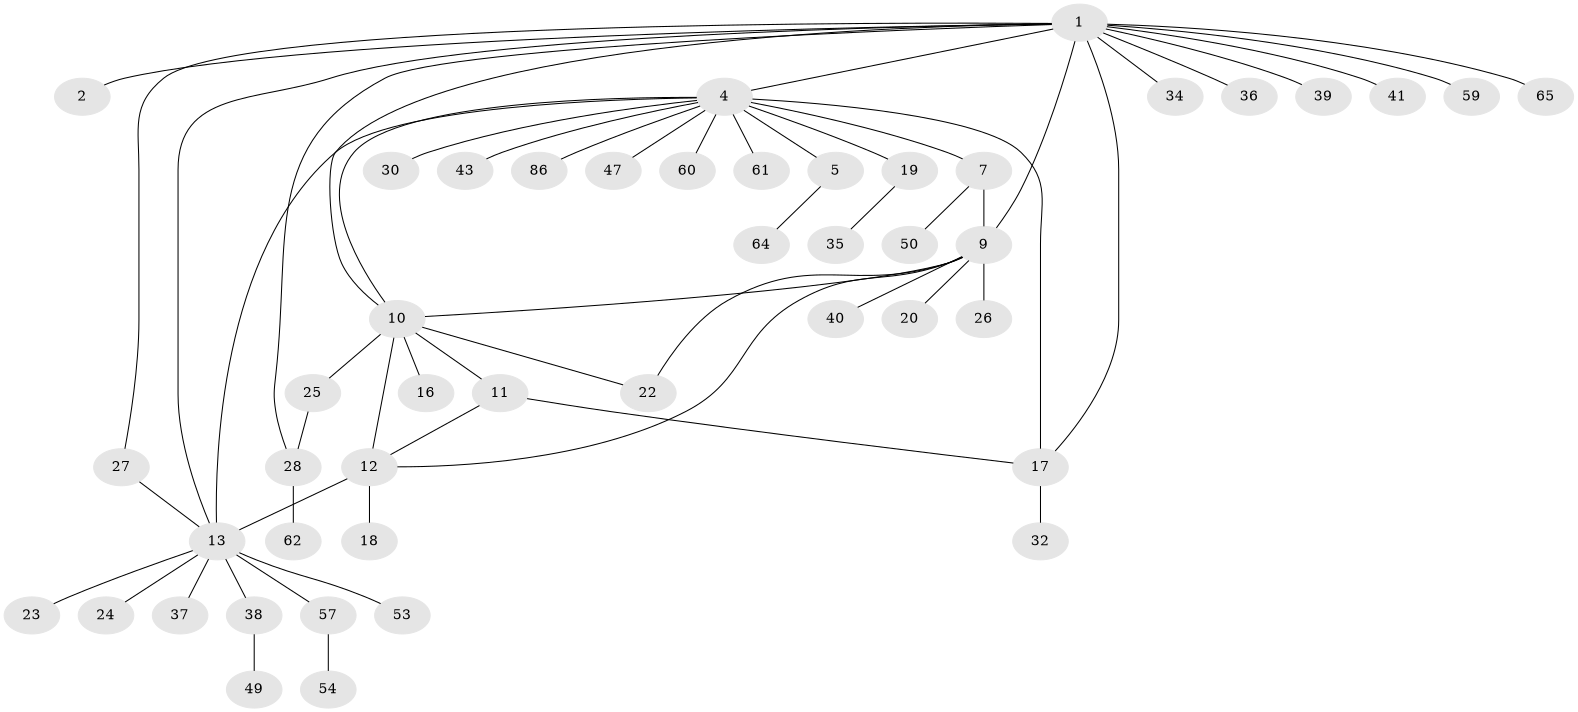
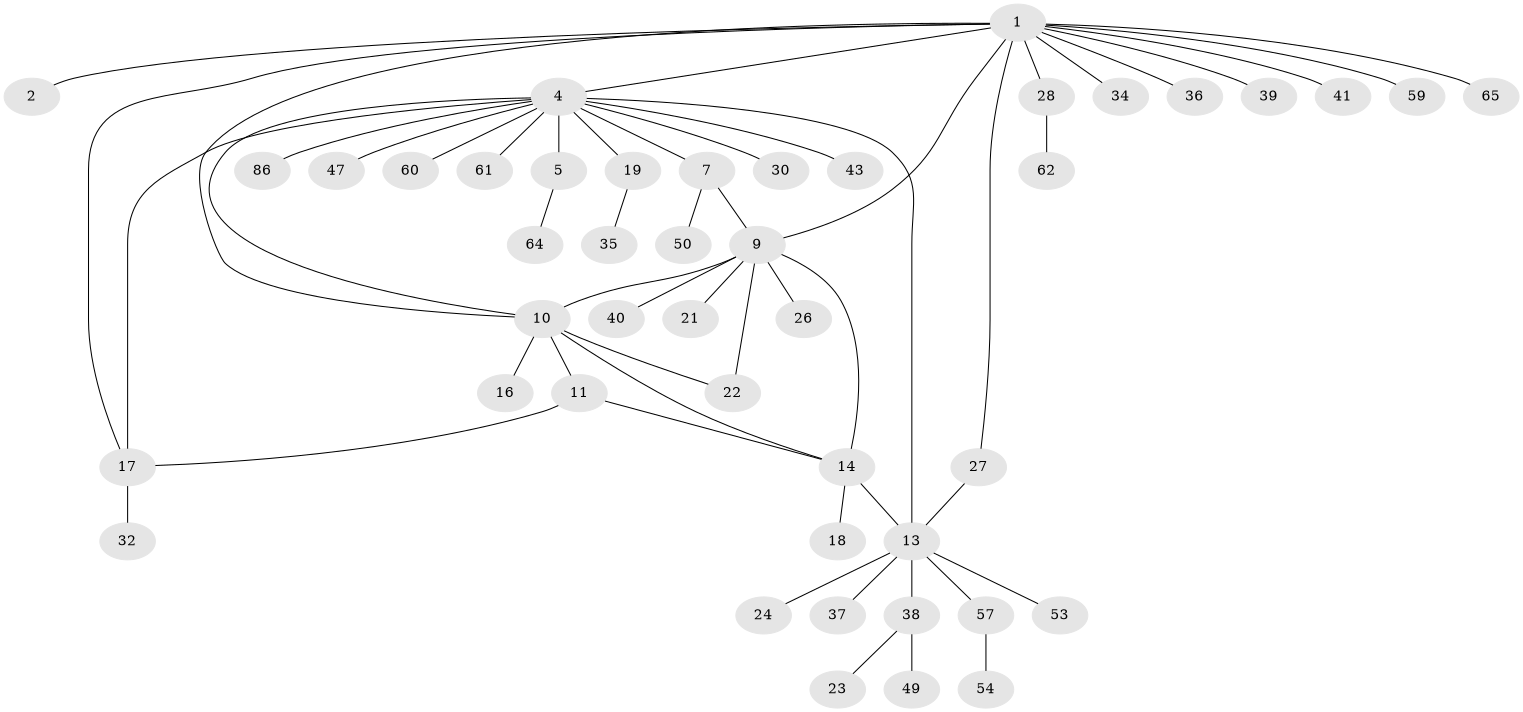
edge "1" -- "13": removed
node "20": label "20" -> "21"
node "25": removed
node "12": label "12" -> "14"
edge "13" -- "23": now "38" -- "23"
